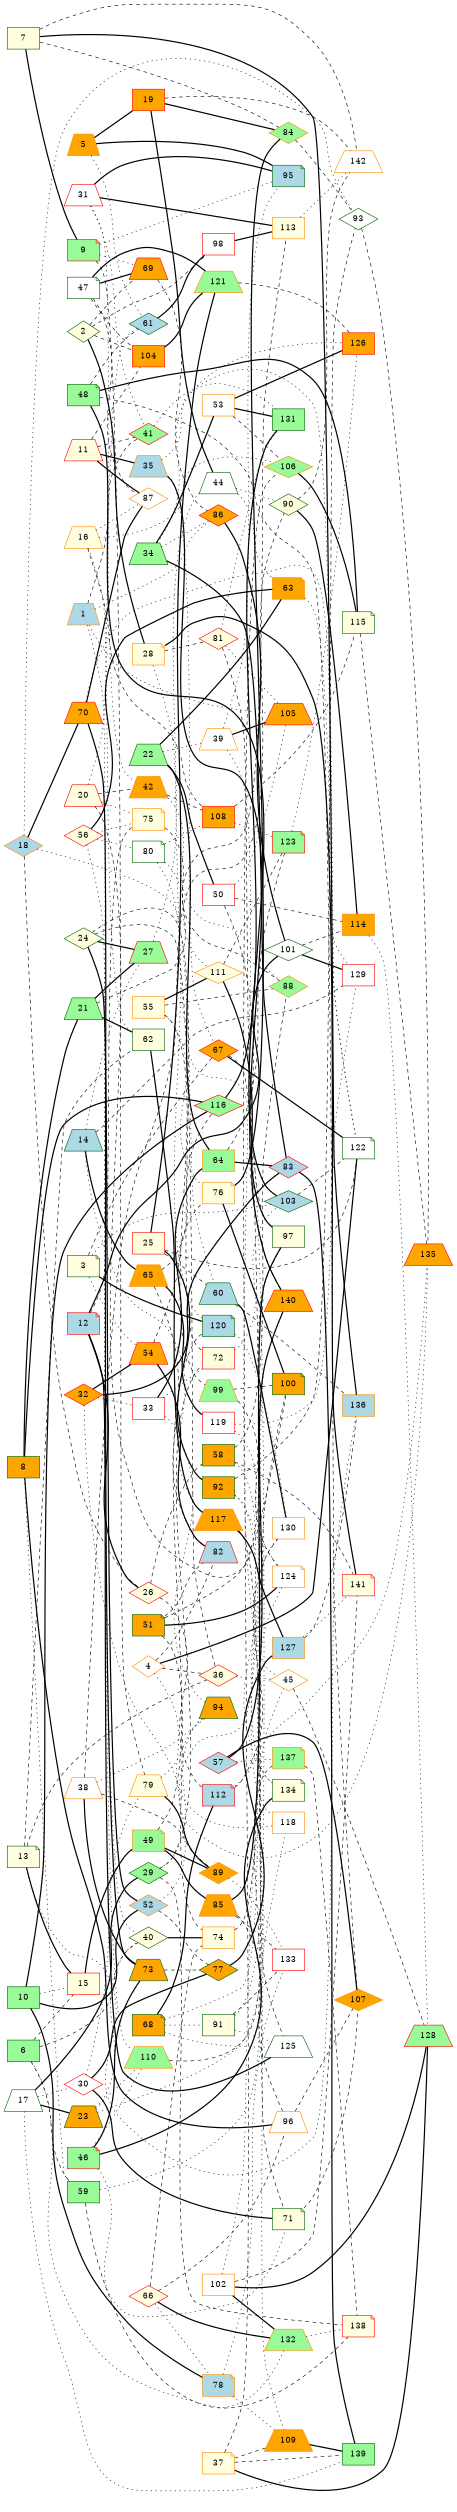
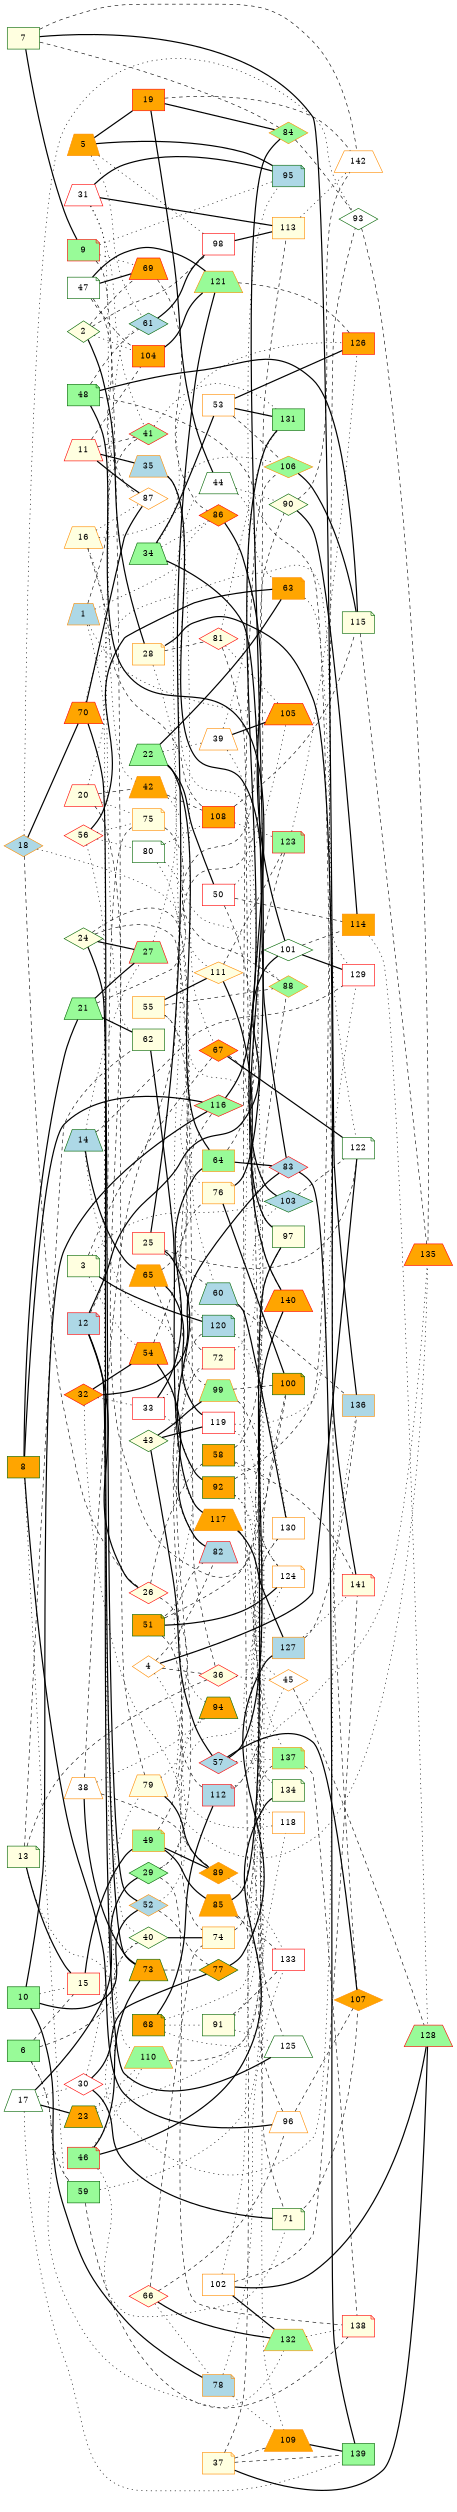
edge "5" -- "98": added
edge "2" -- "104": style dashed -> dotted
edge "35" -- "122": now "35" -- "137"
node "43": added
